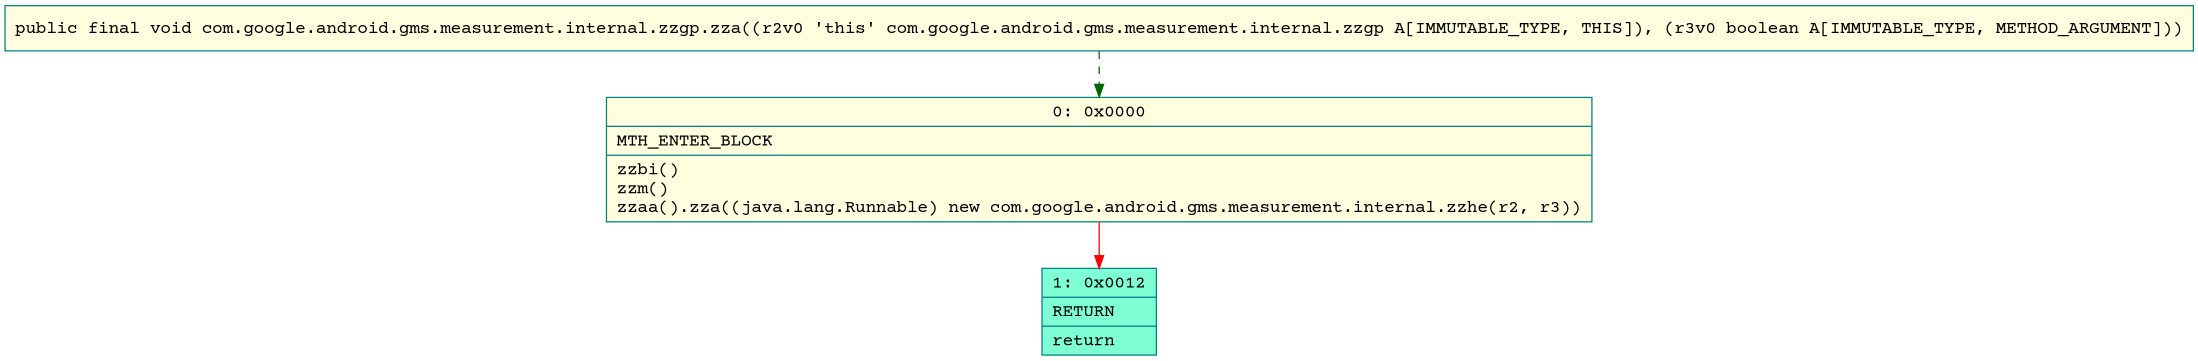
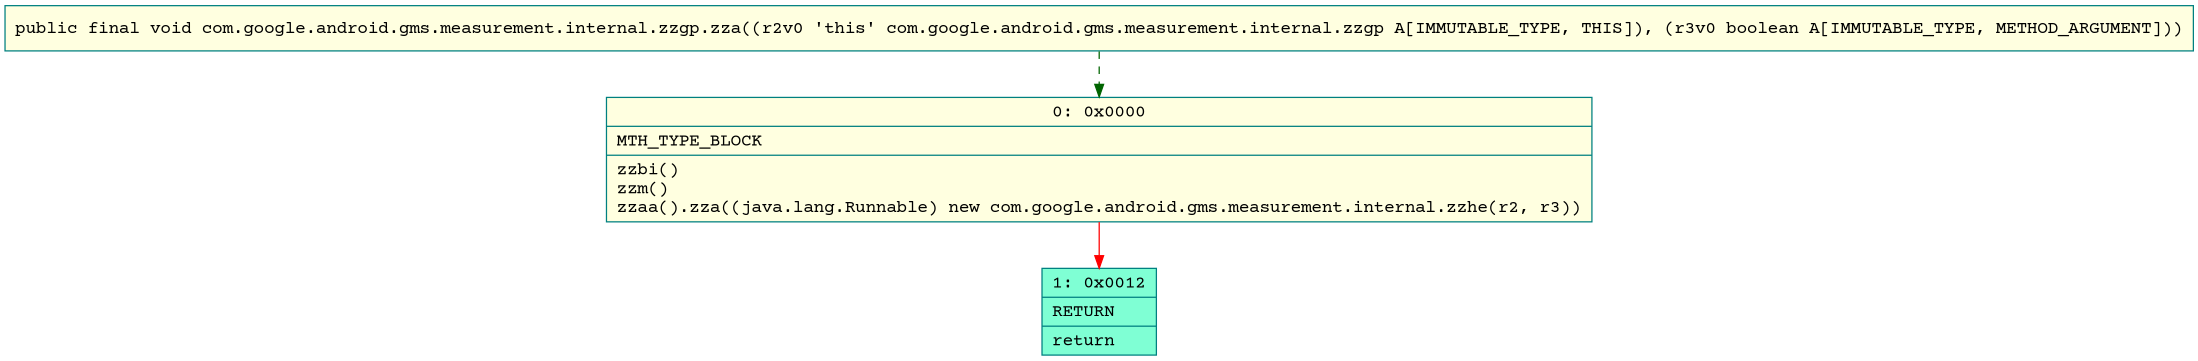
node "0: 0x0000": text "MTH_ENTER_BLOCK" -> "MTH_TYPE_BLOCK"
